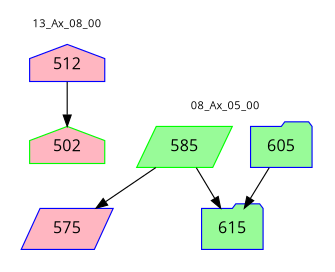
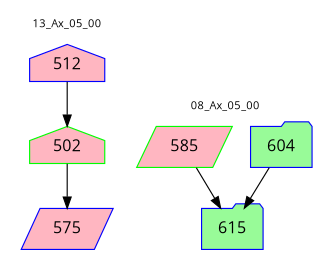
cluster "13_Ax_08_00": label "13_Ax_08_00" -> "13_Ax_05_00"
node "585": fillcolor palegreen -> lightpink
node "605": label "605" -> "604"
edge "585" -> "575": now "502" -> "575"
